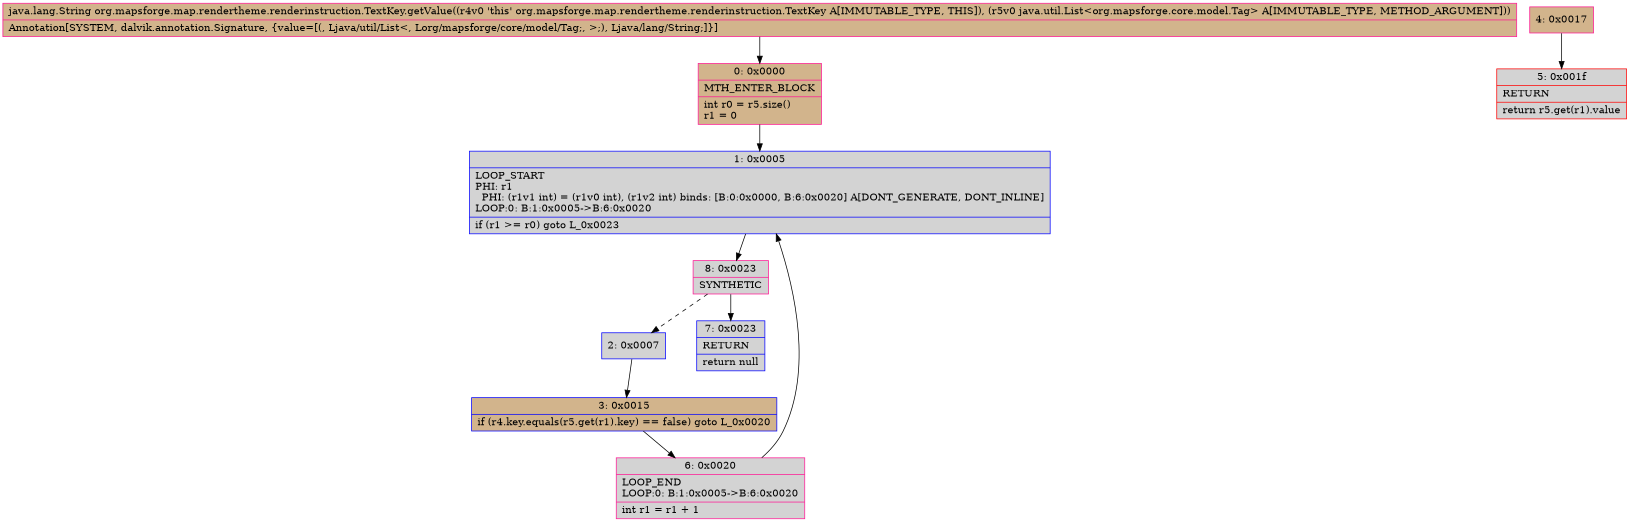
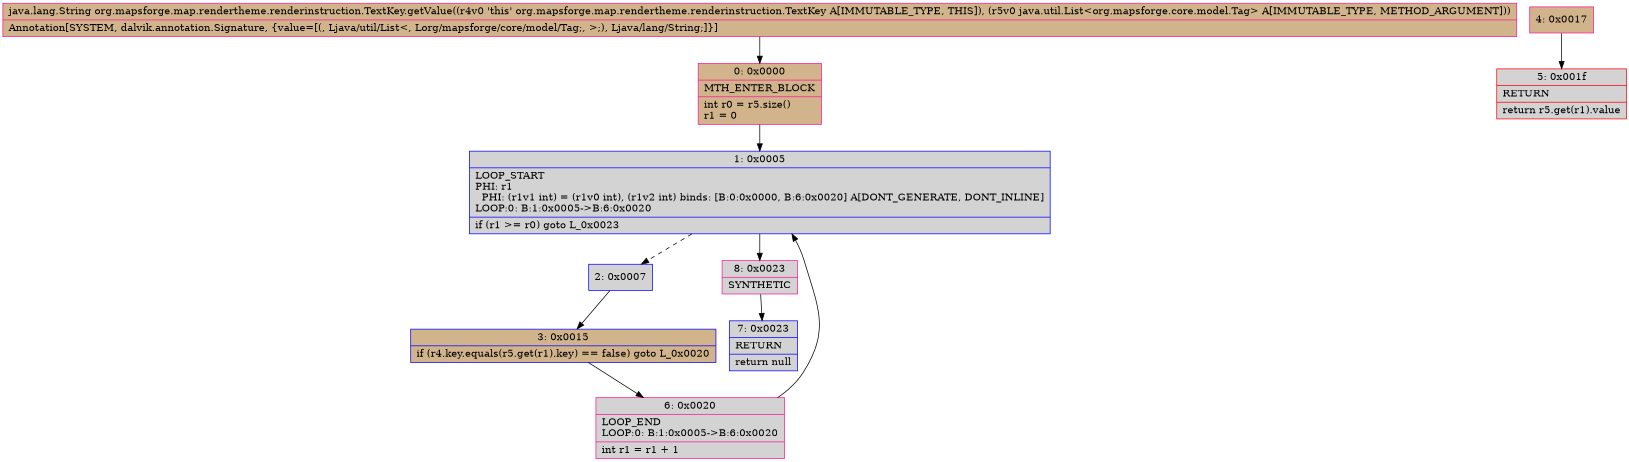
edge "8: 0x0023" -> "2: 0x0007": now "1: 0x0005" -> "2: 0x0007"
